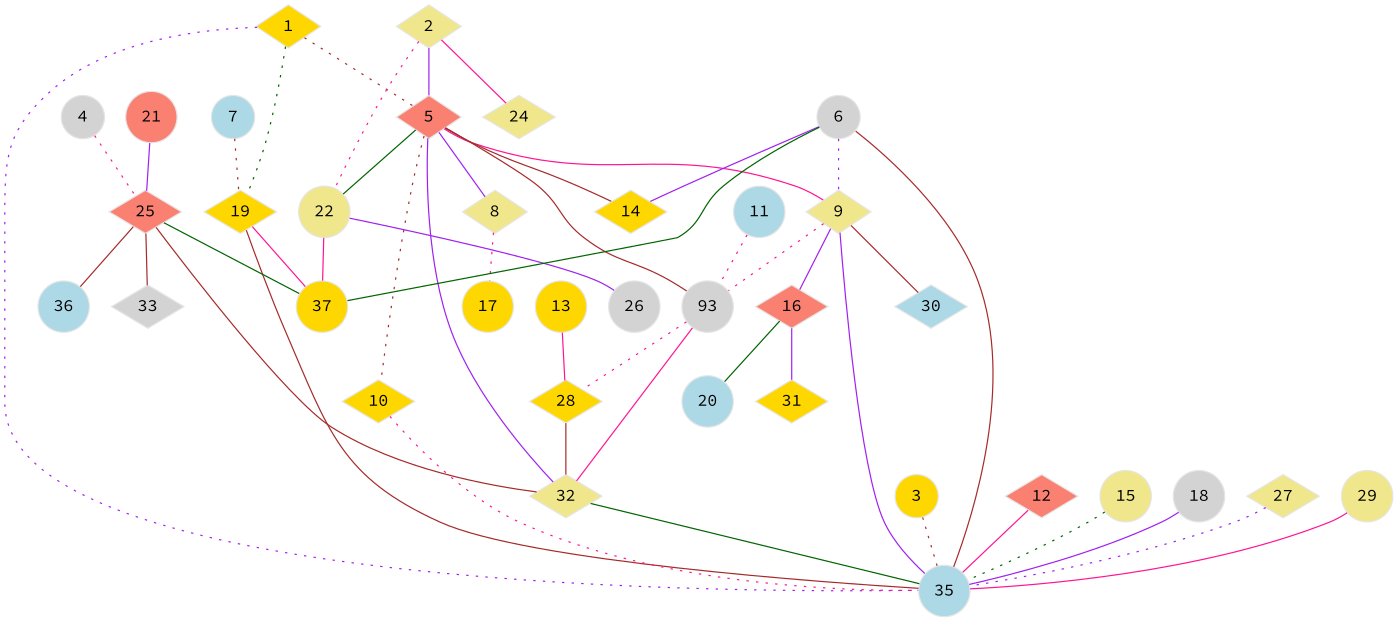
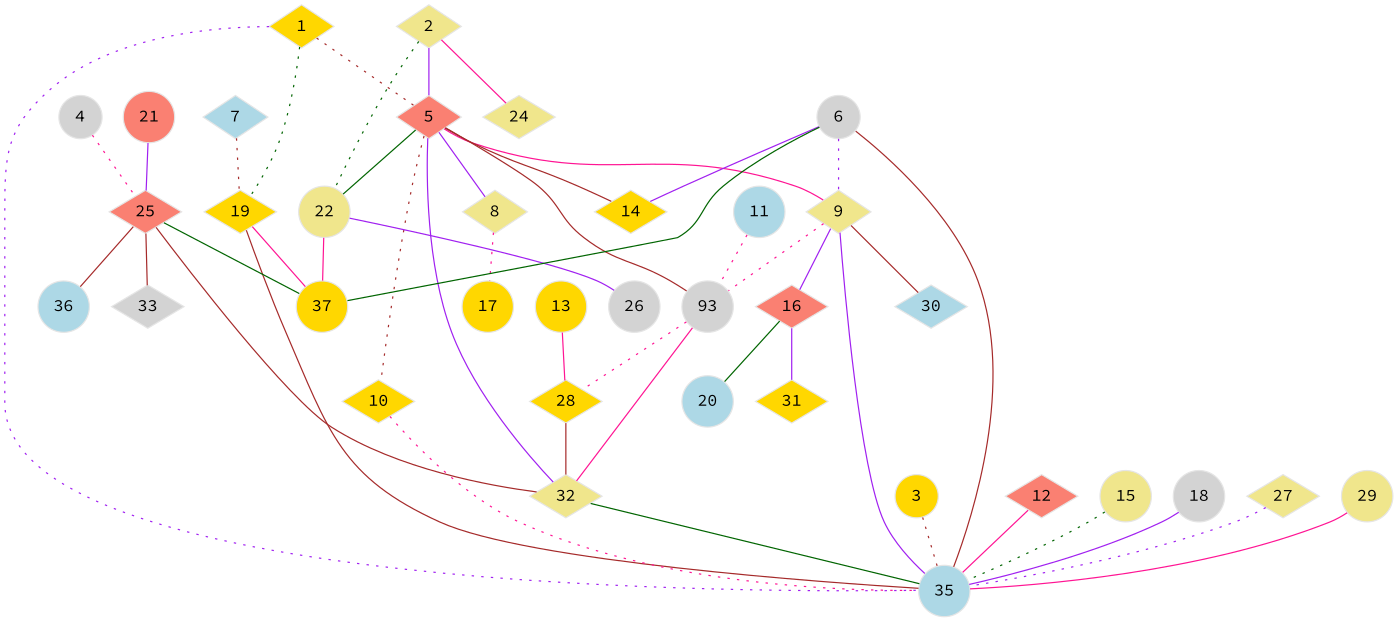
edge "2" -- "22": color deeppink -> darkgreen
node "7": shape circle -> diamond
